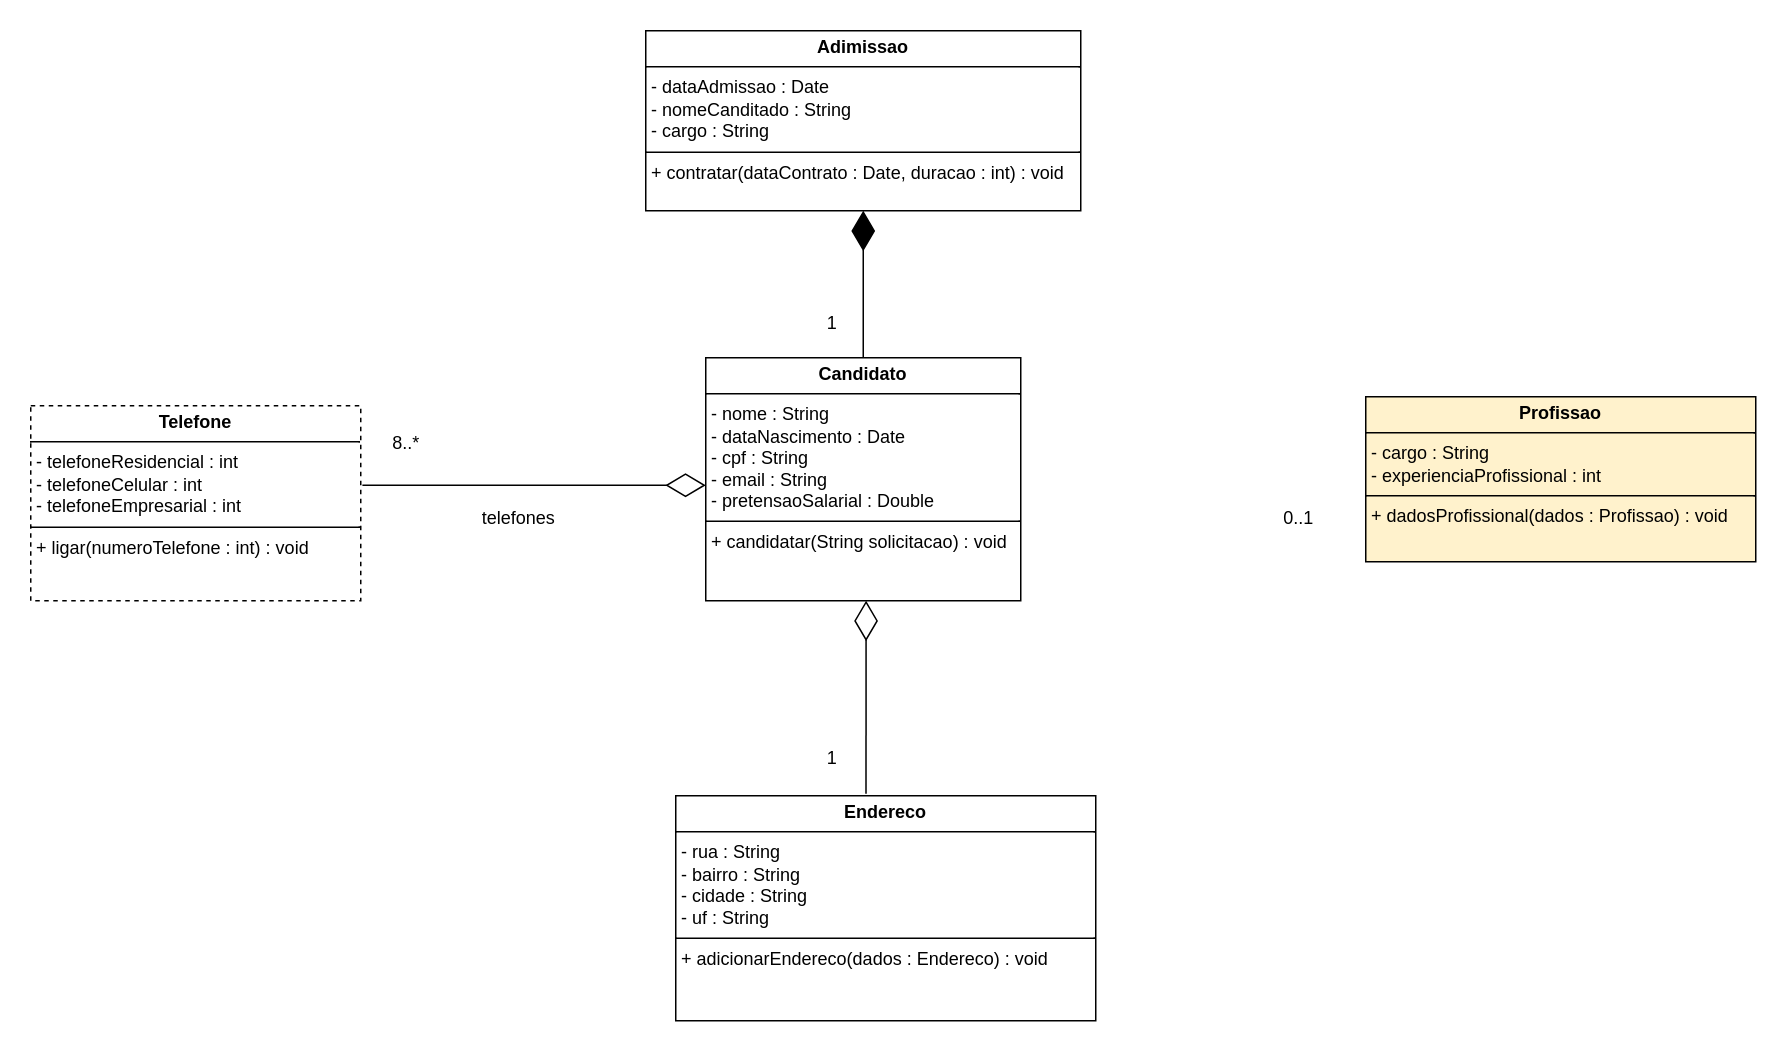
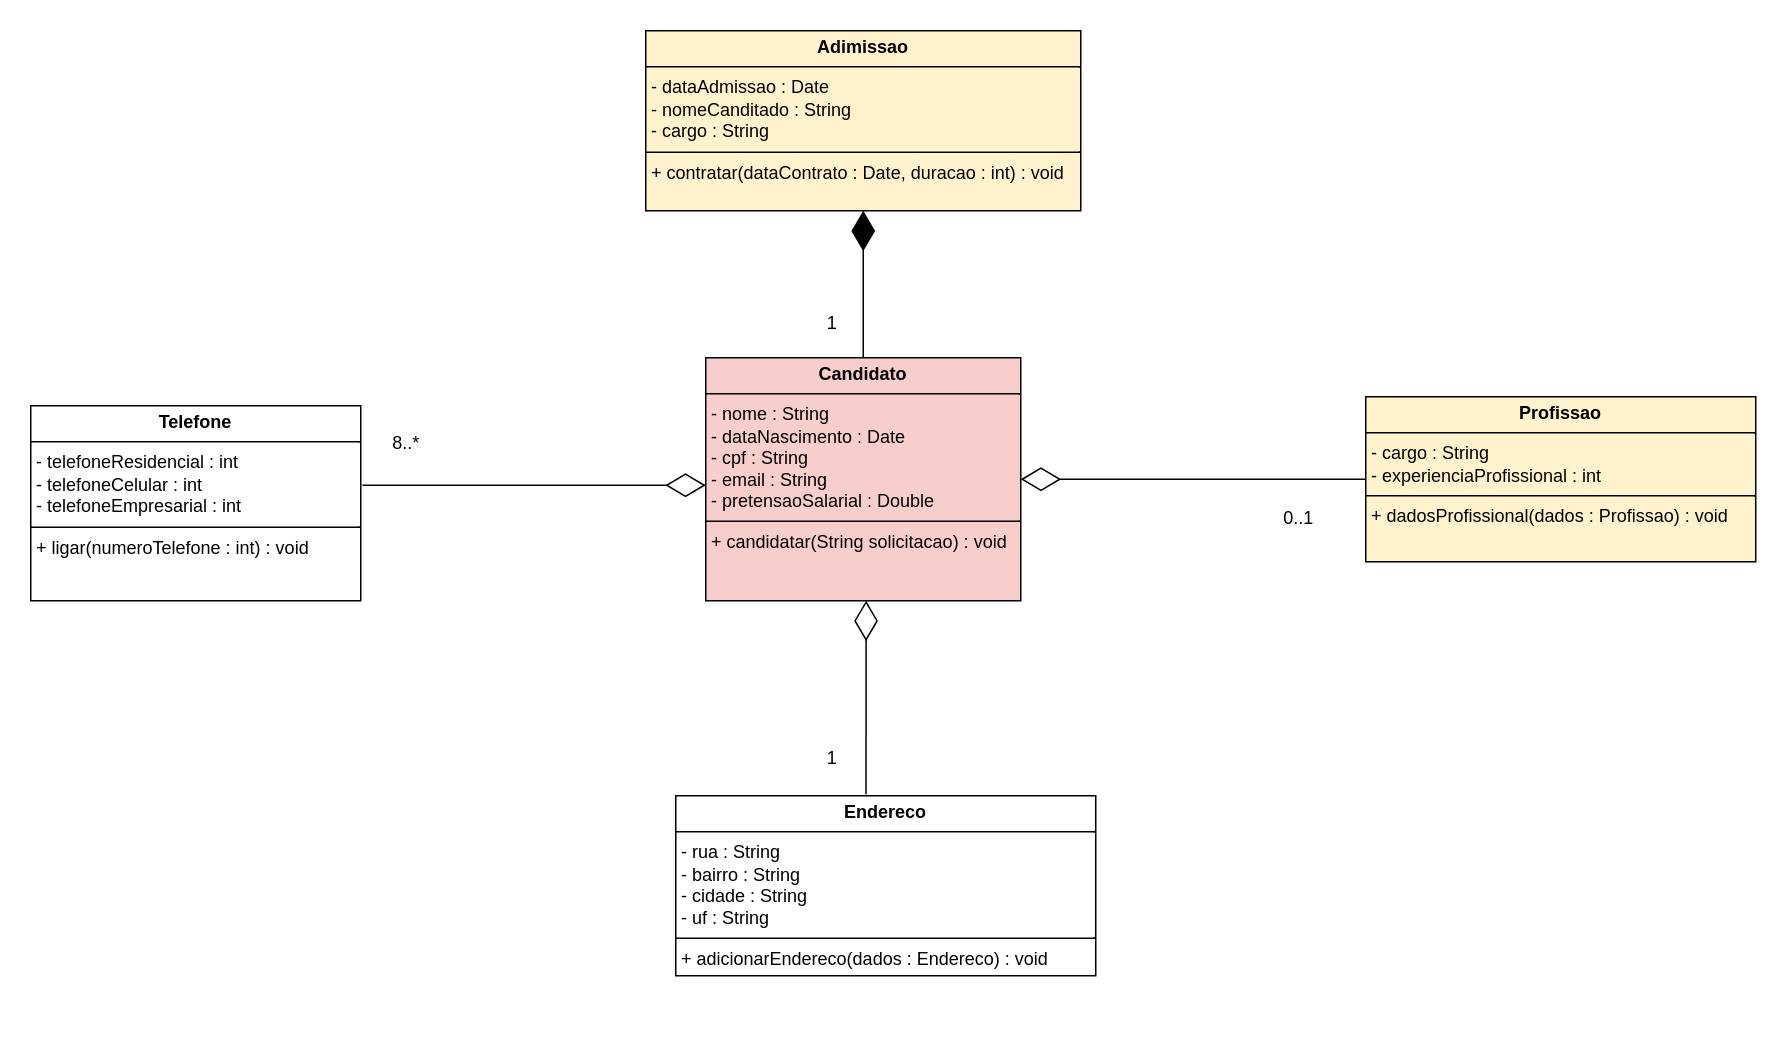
node "Adimissao - dataAdmissao : Date - nomeCanditado : String - cargo : String + contratar(dataContrato : Date, duracao : int) : void": fillcolor #ffffff -> #fff2cc
node "Candidato - nome : String - dataNascimento : Date - cpf : String - email : String - pretensaoSalarial : Double + candidatar(String solicitacao) : void": fillcolor #ffffff -> #f8cecc
edge "Profissao - cargo : String - experienciaProfissional : int + dadosProfissional(dados : Profissao) : void" -> "Candidato - nome : String - dataNascimento : Date - cpf : String - email : String - pretensaoSalarial : Double + candidatar(String solicitacao) : void": added
node "Telefone - telefoneResidencial : int - telefoneCelular : int - telefoneEmpresarial : int + ligar(numeroTelefone : int) : void": style dashed -> solid
node "telefones": removed
node "Endereco - rua : String - bairro : String - cidade : String - uf : String + adicionarEndereco(dados : Endereco) : void": size 420x225 -> 420x180
